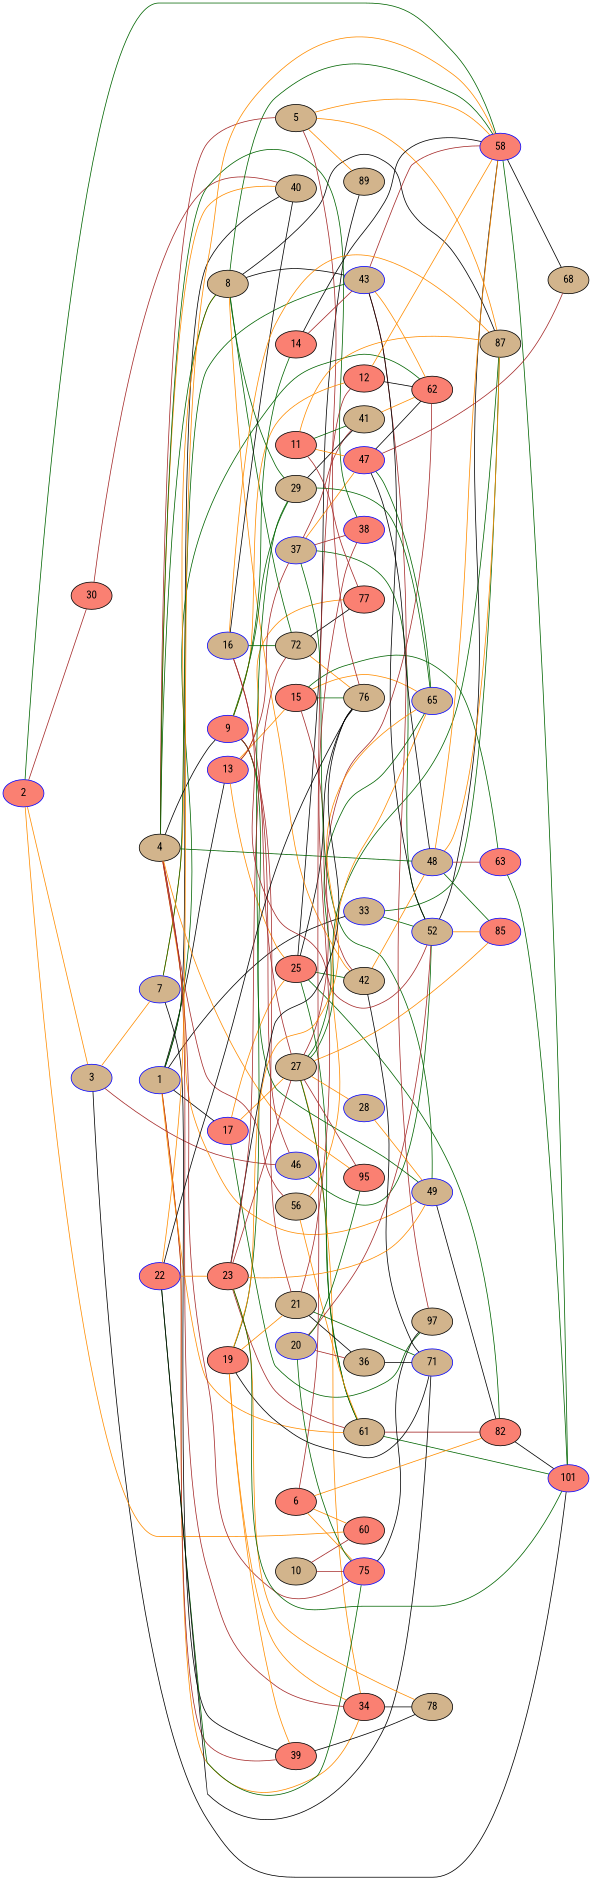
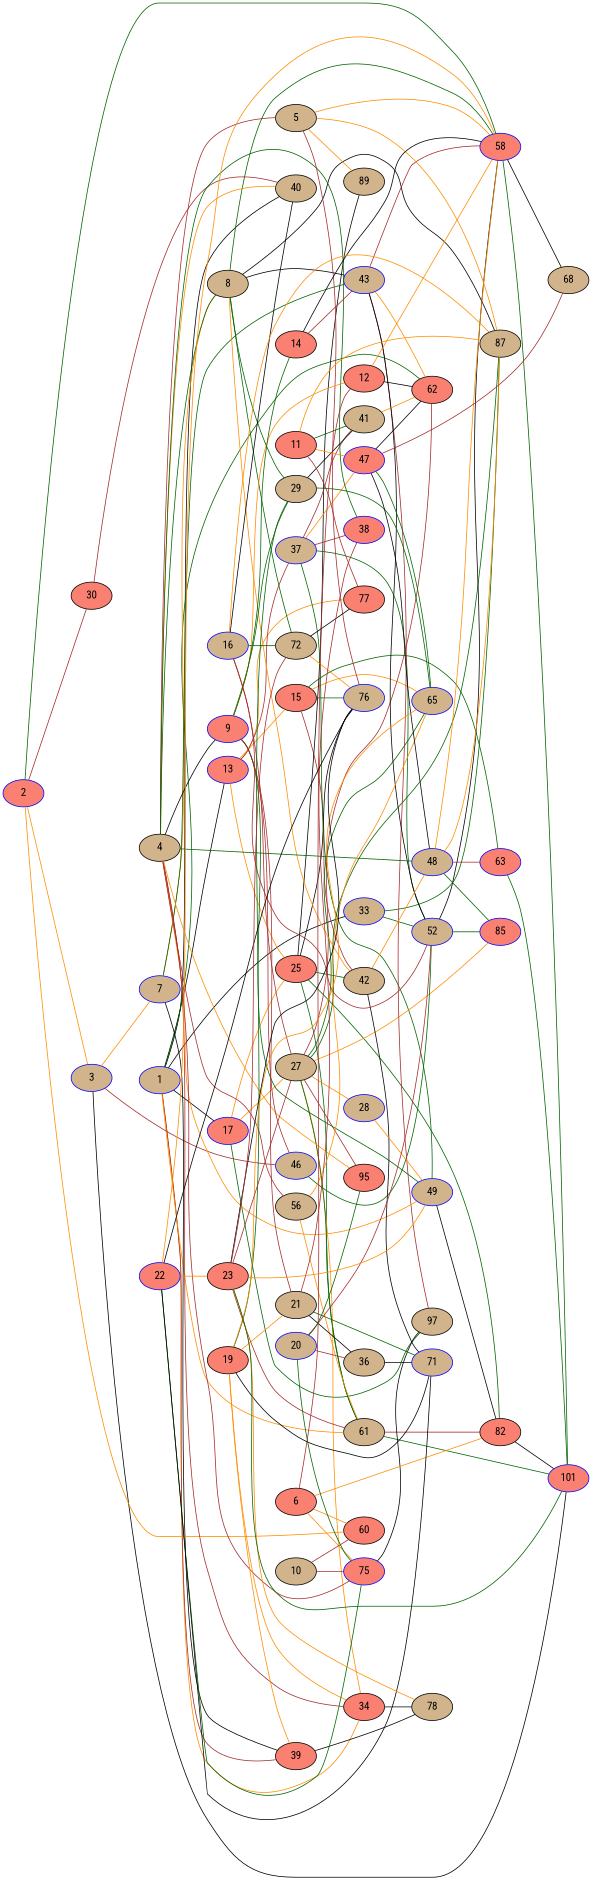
node "76": color black -> blue
edge "52" -- "85": color darkorange -> darkgreen
